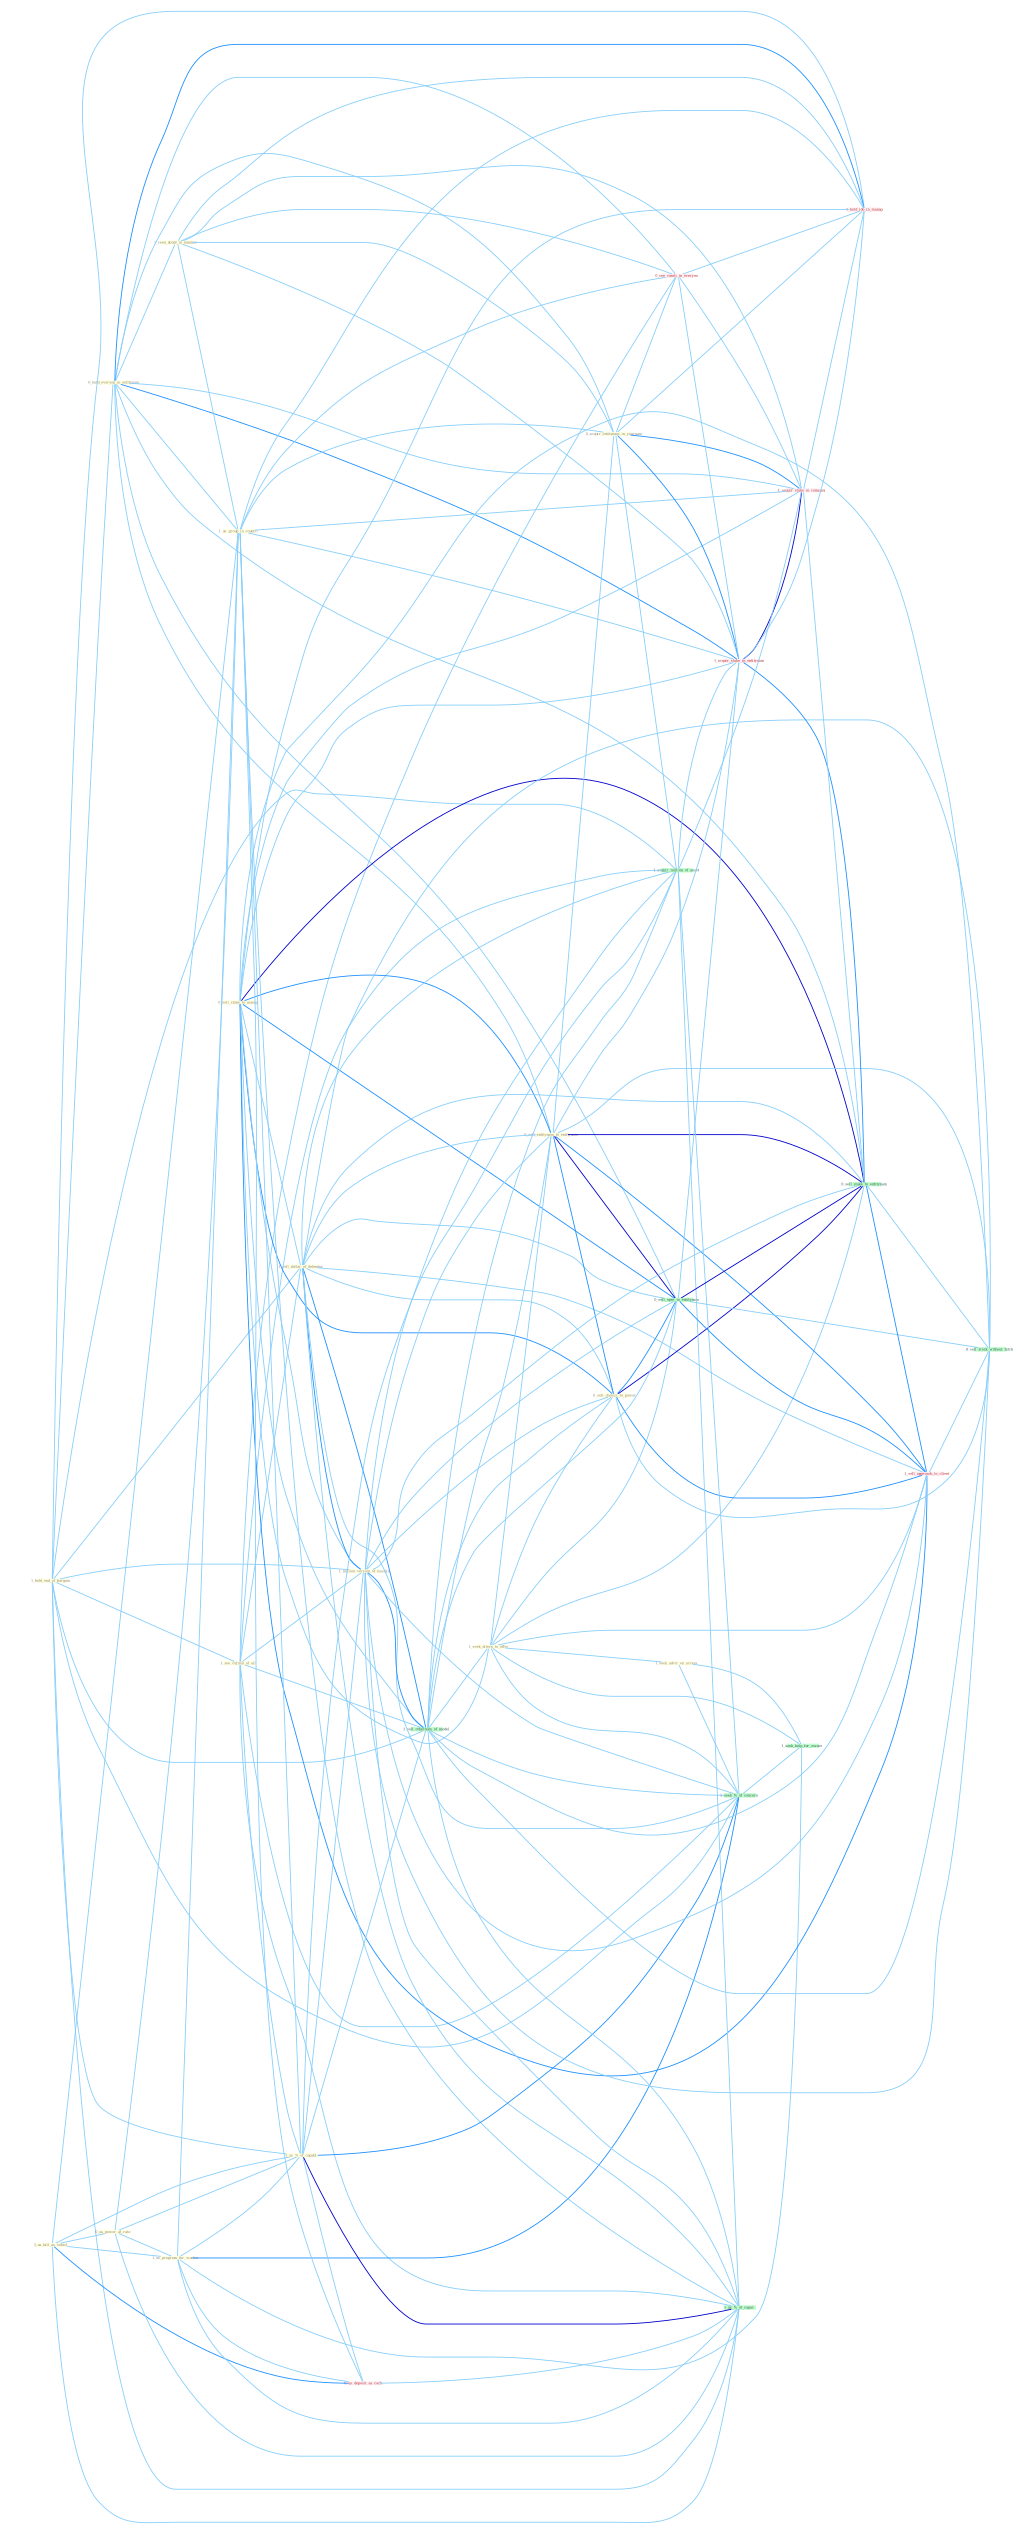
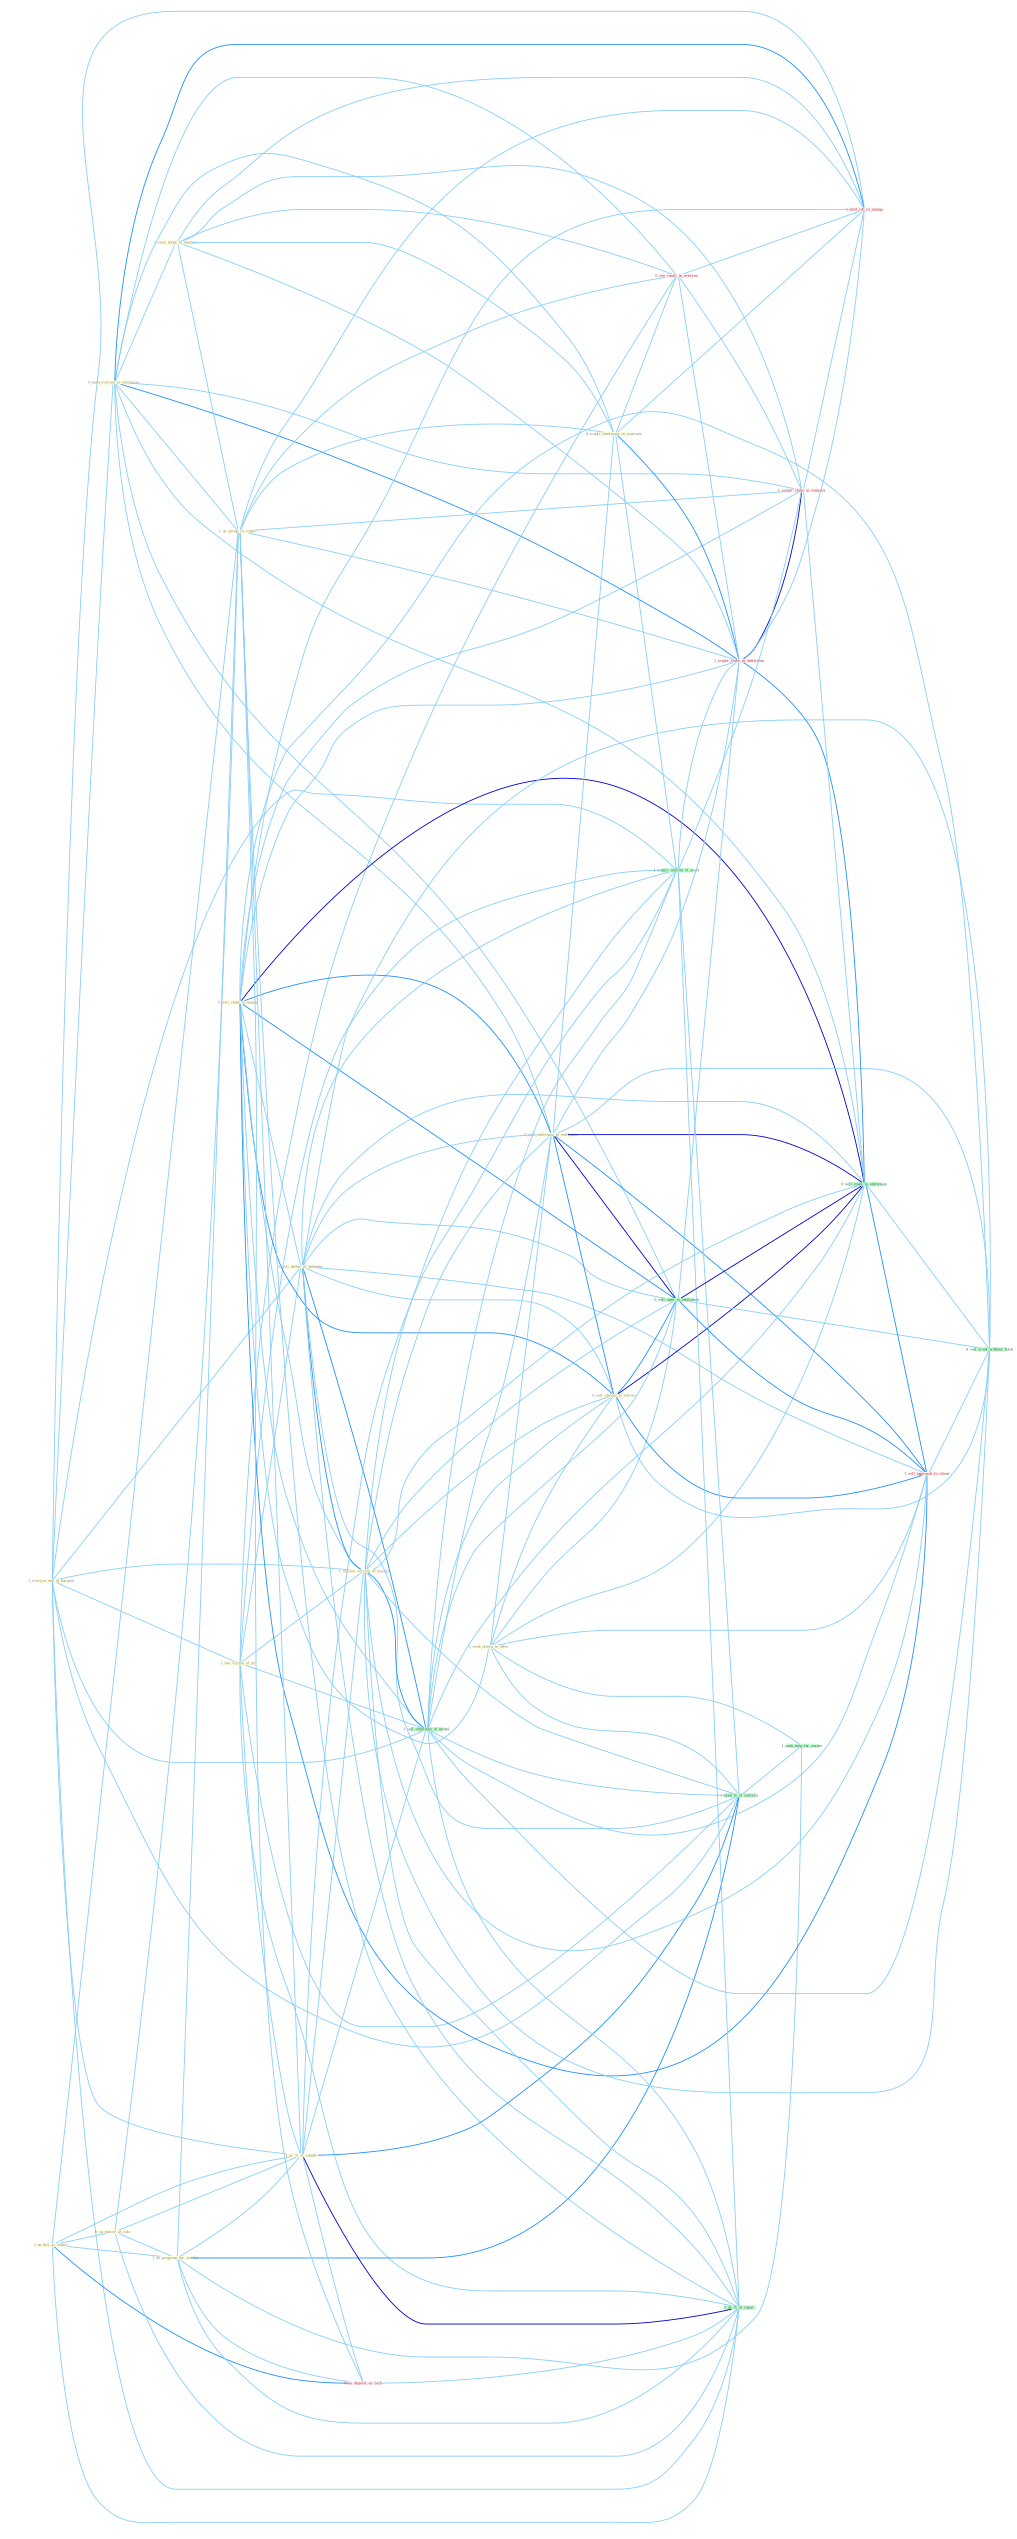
edge "0_acquir_entitynam_in_yearnum" -- "1_acquir_stake_in_compani": removed
node "0_sell_chemic_to_power": label "0_sell_chemic_to_power" -> "0_sell_chemic_to_factori"
node "1_hold_end_of_bargain": label "1_hold_end_of_bargain" -> "1_everyon_end_of_bargain"
node "1_seek_advic_on_access": removed
edge "1_seek_altern_to_offer" -- "1_sell_othernum_of_model": now "0_sell_stake_to_entitynam" -- "1_sell_othernum_of_model"
